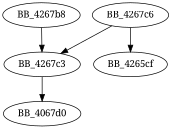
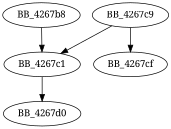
node "BB_4267c6": label "BB_4267c6" -> "BB_4267c9"
node "BB_4267c3": label "BB_4267c3" -> "BB_4267c1"
node "BB_4265cf": label "BB_4265cf" -> "BB_4267cf"
node "BB_4067d0": label "BB_4067d0" -> "BB_4267d0"
